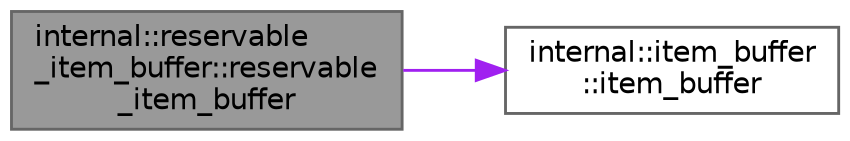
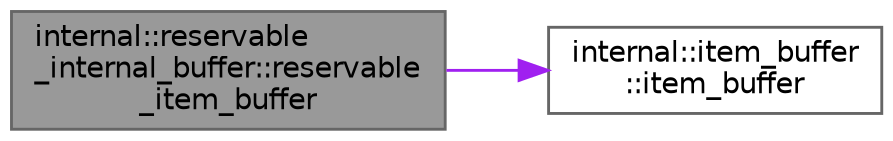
node "internal::reservable _item_buffer::reservable _item_buffer": label "internal::reservable _item_buffer::reservable _item_buffer" -> "internal::reservable _internal_buffer::reservable _item_buffer"
